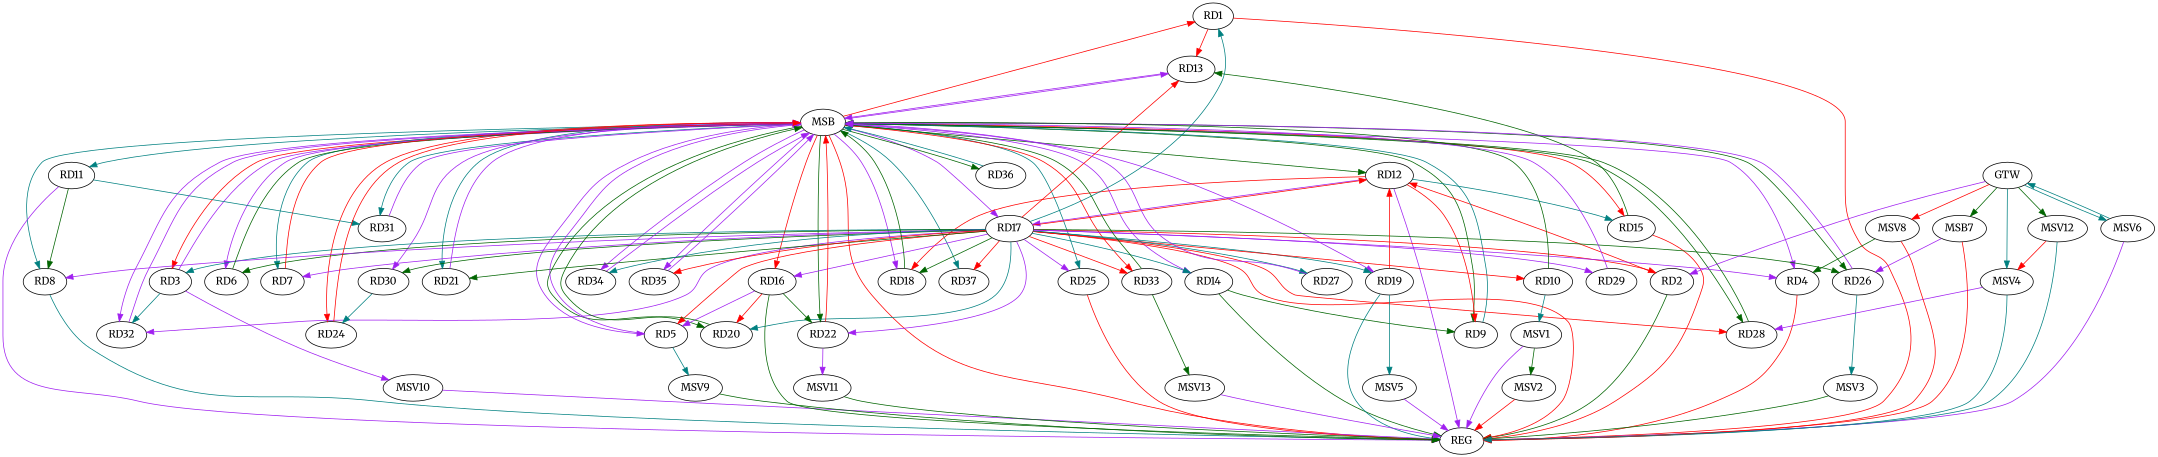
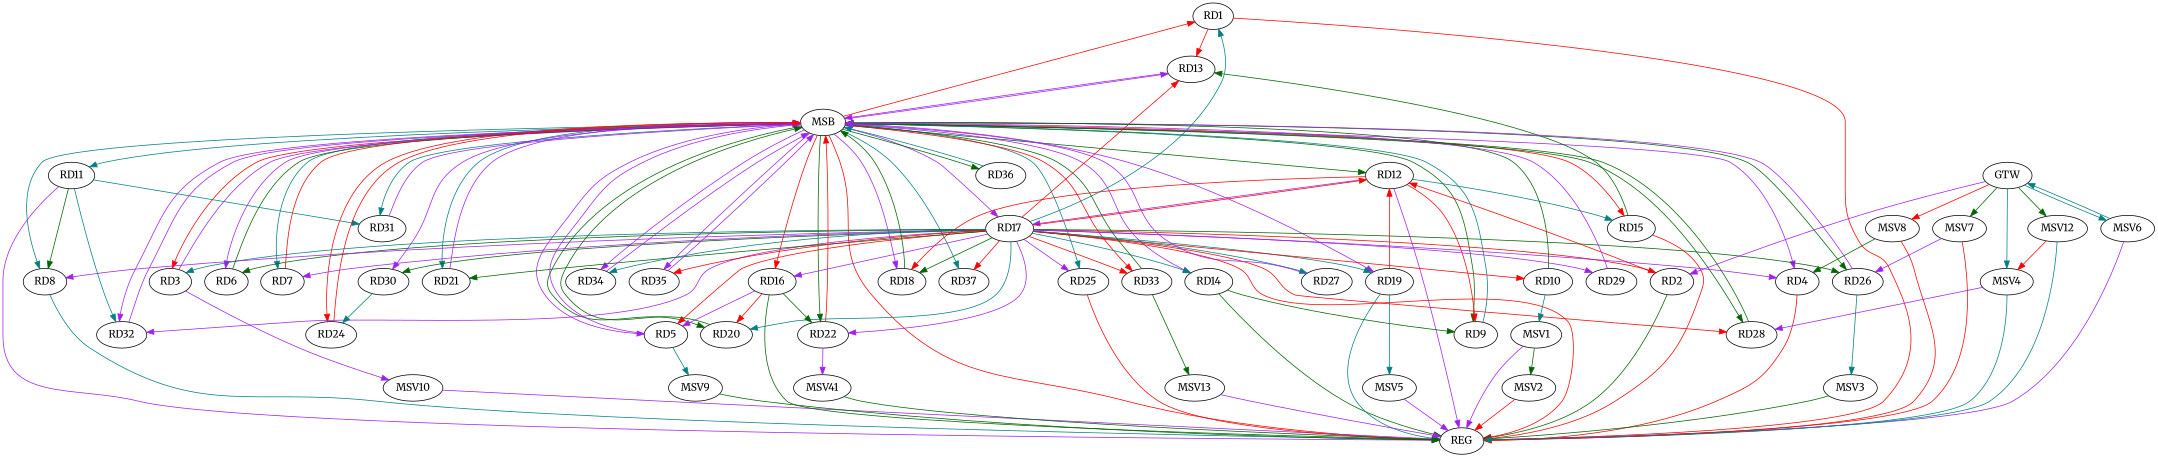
node "MSB7": label "MSB7" -> "MSV7"
edge "RD3" -> "RD32": now "RD11" -> "RD32"
node "MSV11": label "MSV11" -> "MSV41"
